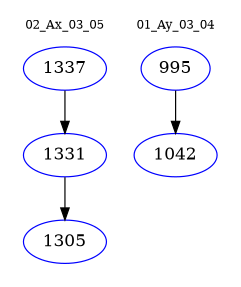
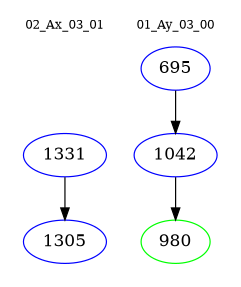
cluster "02_Ax_03_05": label "02_Ax_03_05" -> "02_Ax_03_01"
cluster "01_Ay_03_04": label "01_Ay_03_04" -> "01_Ay_03_00"
node "1337": removed
node "995": label "995" -> "695"
node "980": added
